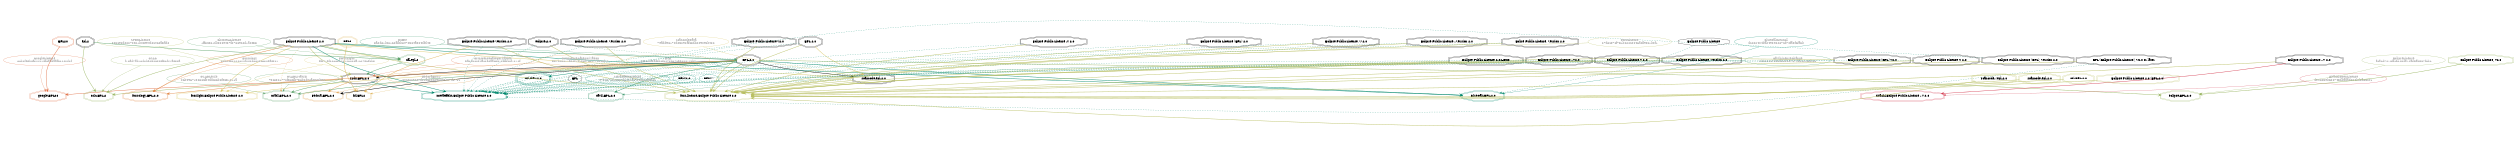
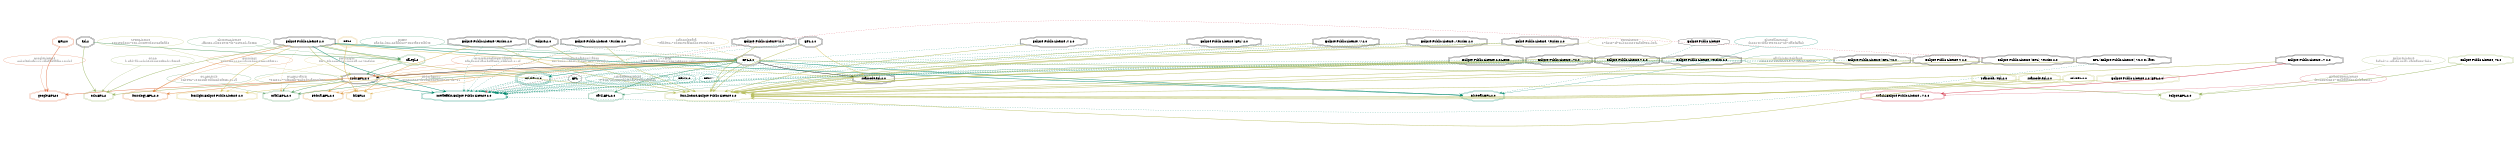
edge "Eclipse Public License (EPL), Version 2.0" -> "metaeffekt:Eclipse Public License 2.0": color #00876c -> #d43d51
edge "EPL-2.0" -> "Fedora:EPL-2.0": color black -> #e09d4b
